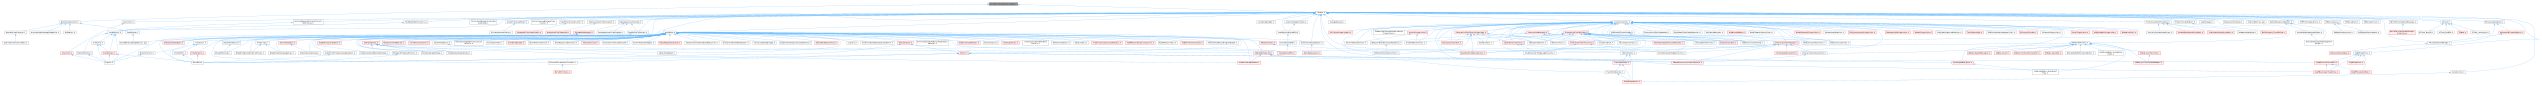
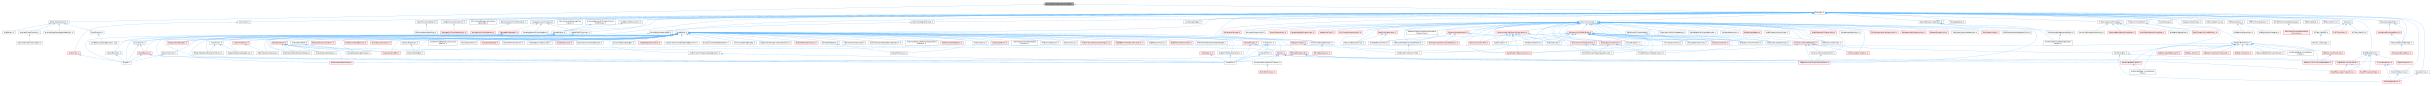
edge "AITask_LockLogic.h" -> "AITask.h": now "AITask_LockLogic.h" -> "AITask_RunEQS.h"
node "BTNode.h": label "BTNode.h" -> "CallFunction.h"
node "Library.h": label "Library.h" -> "EditorAssetSubsystem.h"
